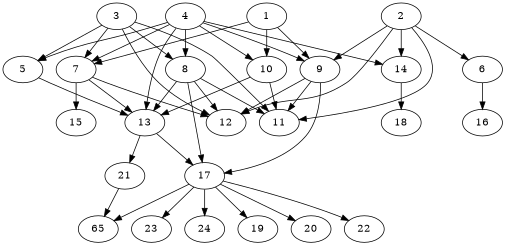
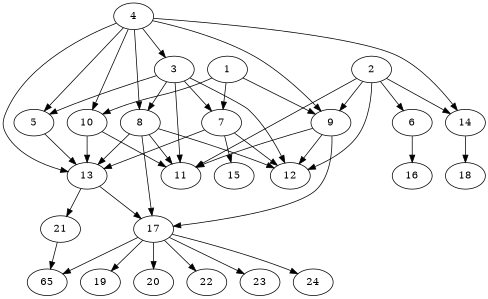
edge "4" -> "7": now "4" -> "3"
